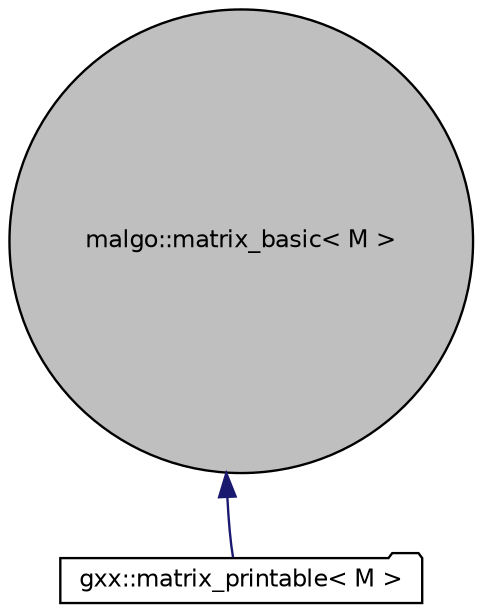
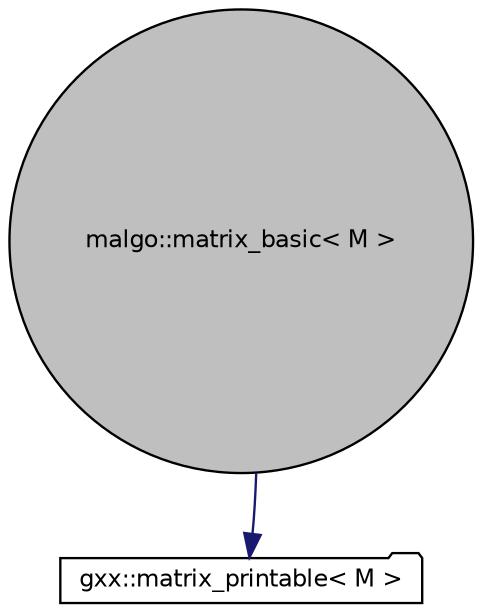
edge "gxx::matrix_printable< M >" -> "malgo::matrix_basic< M >": reversed
